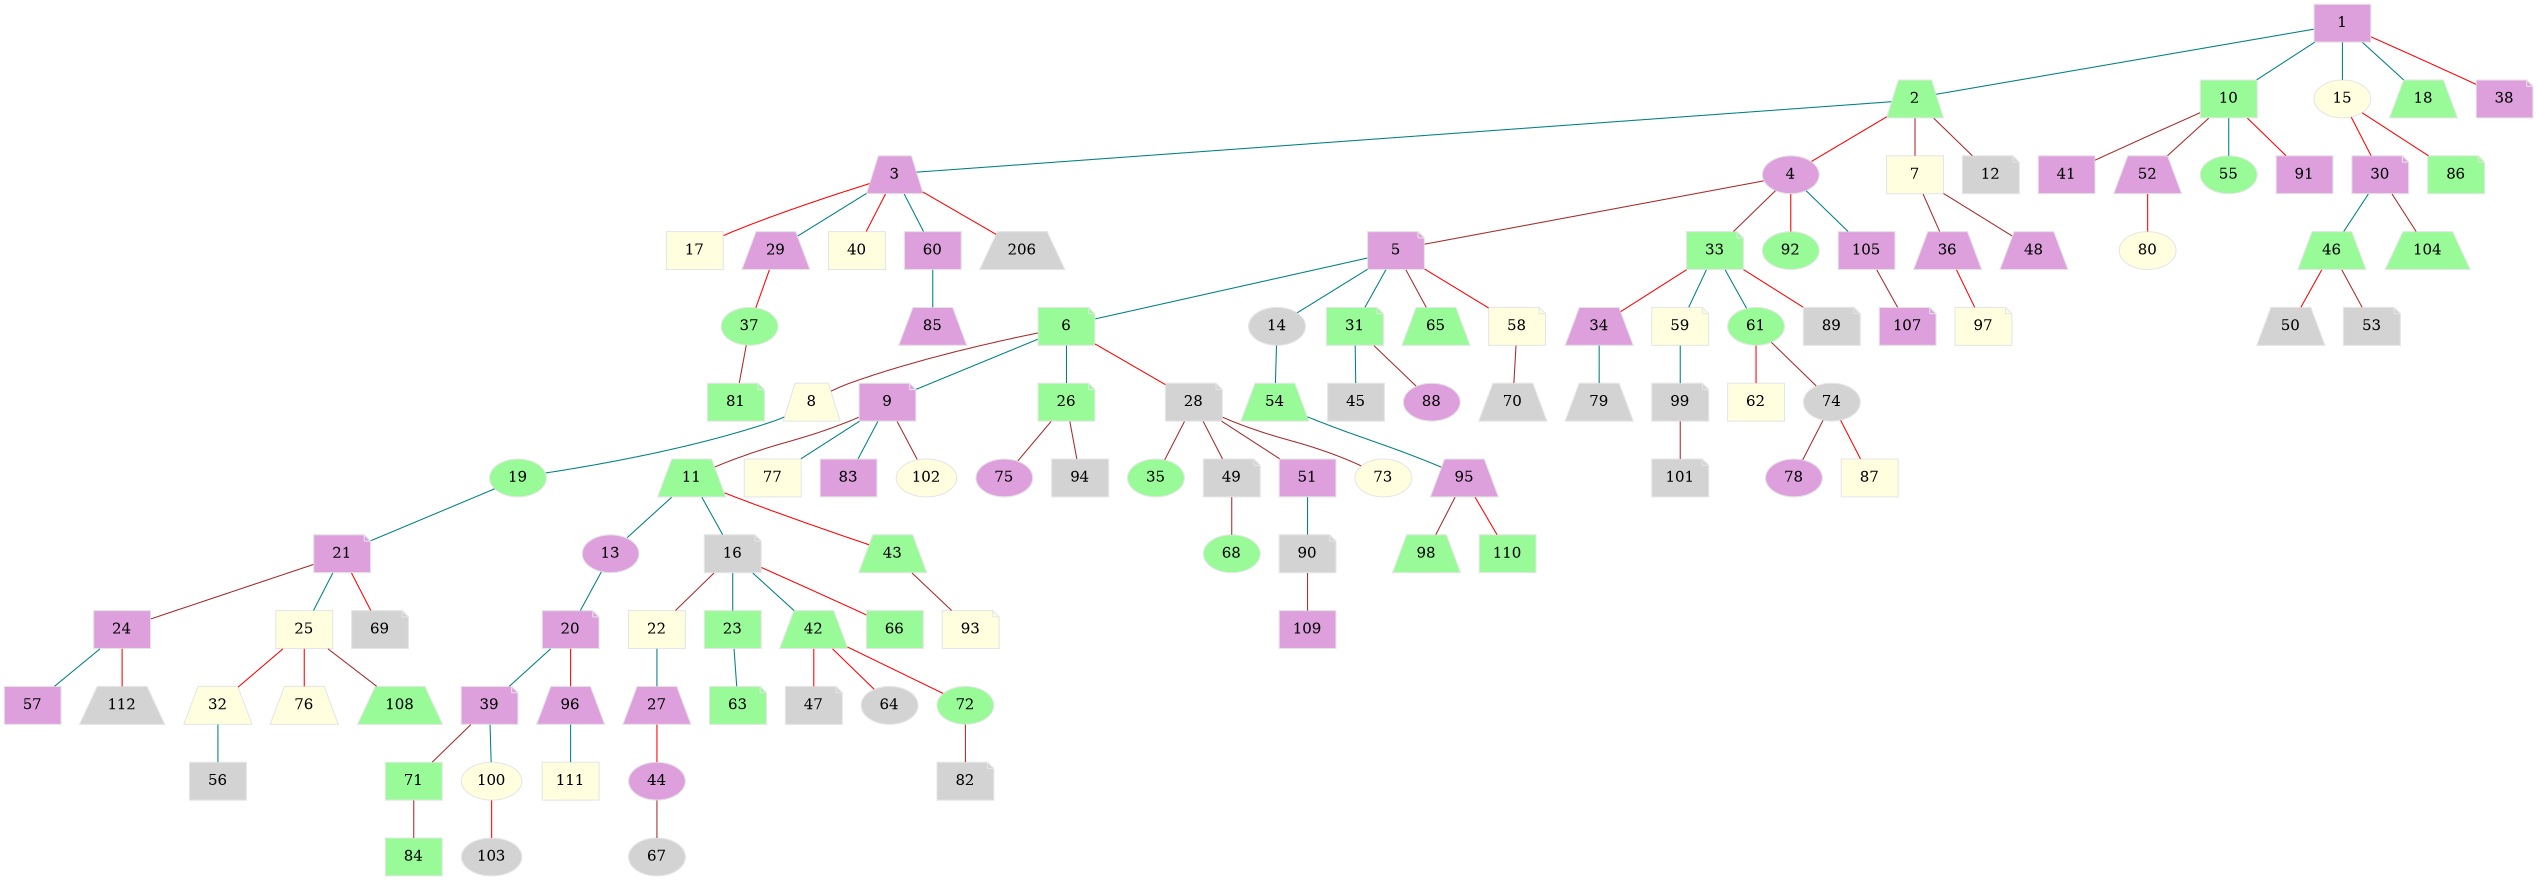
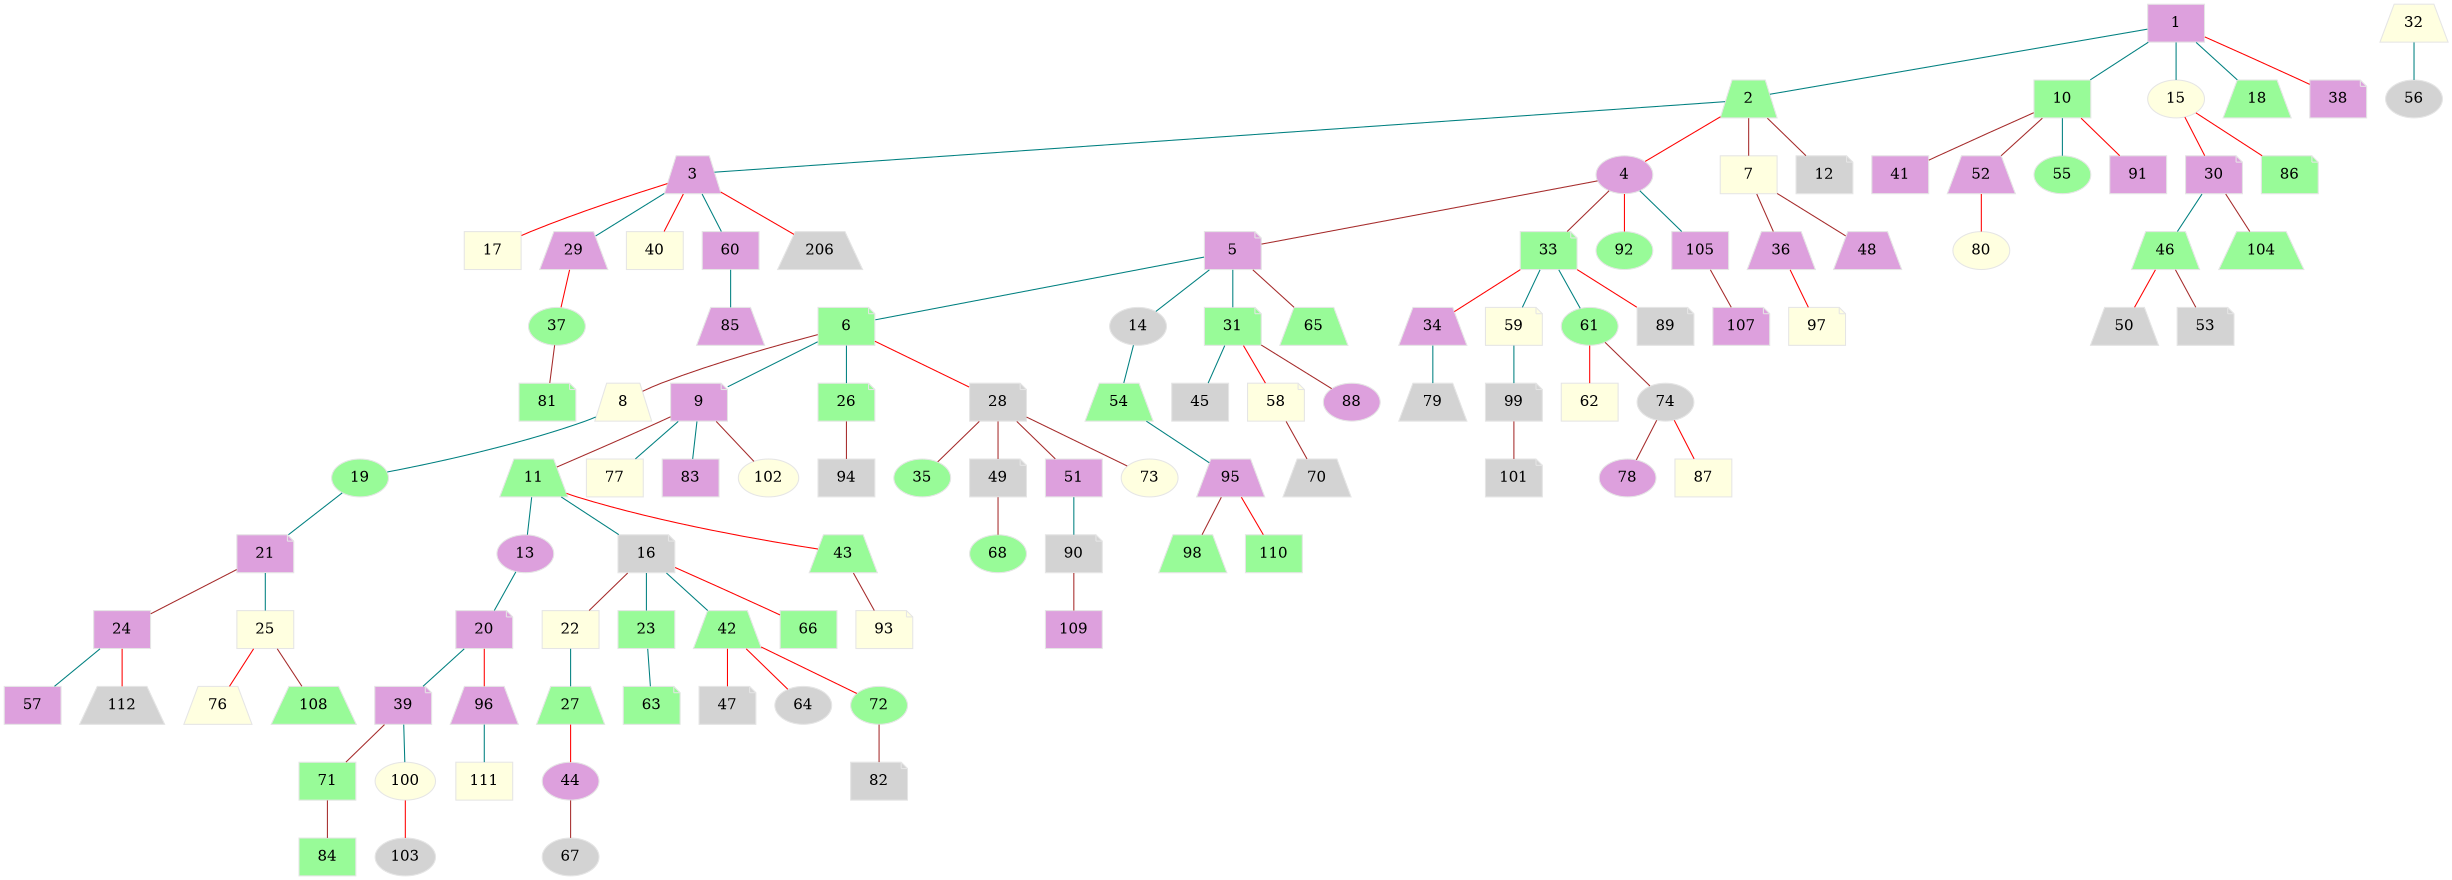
edge "5" -- "58": now "31" -- "58"
node "75": removed
node "69": removed
edge "25" -- "32": removed
node "27": fillcolor plum -> palegreen
node "56": shape box -> ellipse
